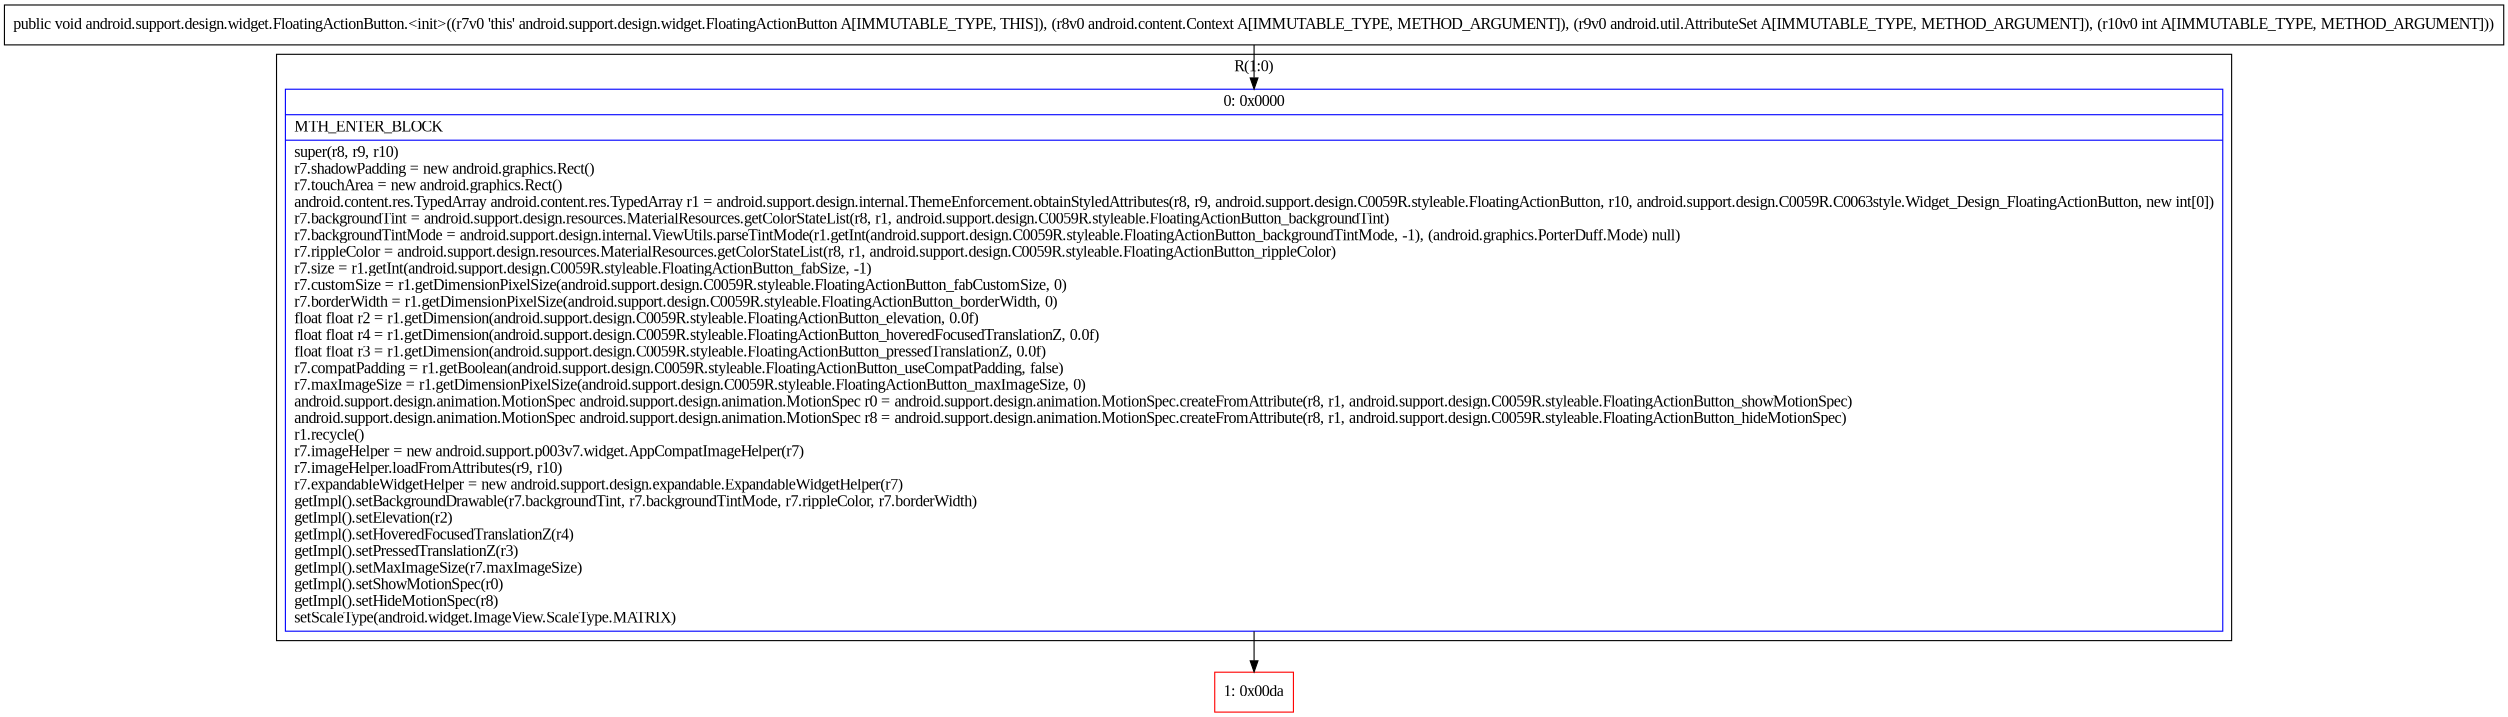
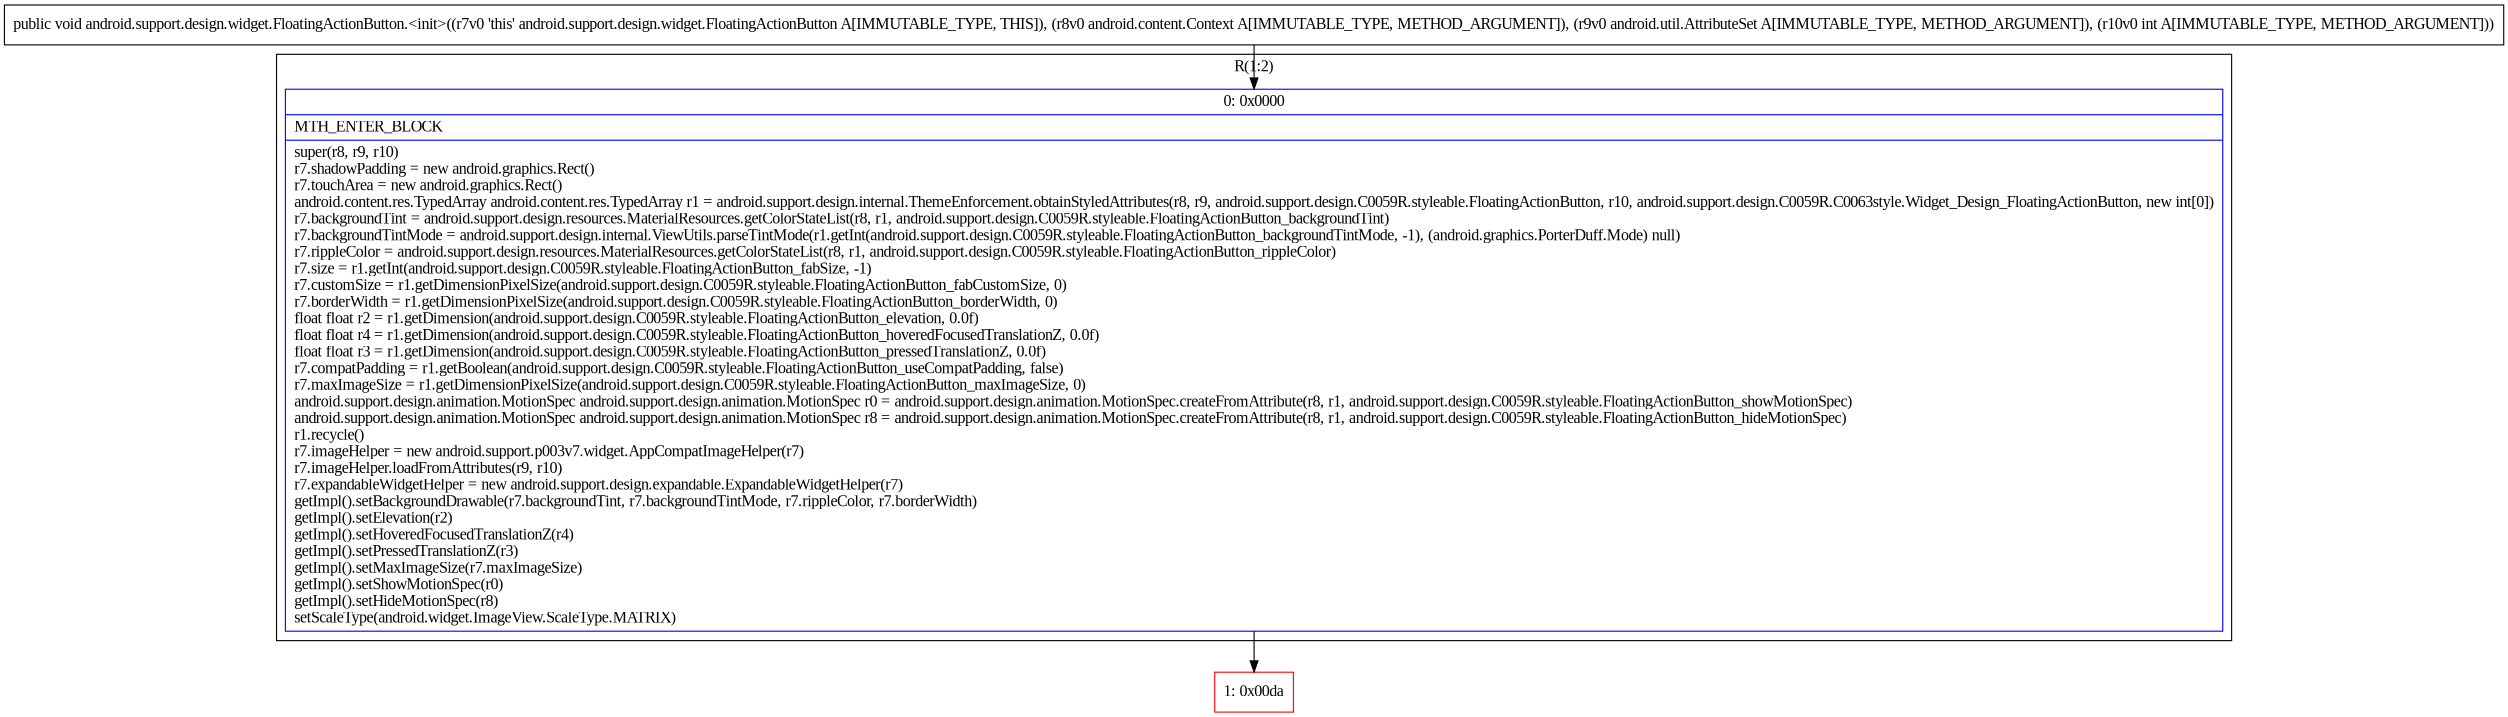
cluster "R(1:0)": label "R(1:0)" -> "R(1:2)"
